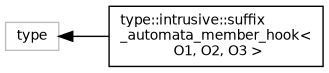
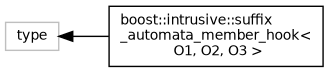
node "type::intrusive::suffix _automata_member_hook< O1, O2, O3 >": label "type::intrusive::suffix _automata_member_hook< O1, O2, O3 >" -> "boost::intrusive::suffix _automata_member_hook< O1, O2, O3 >"
